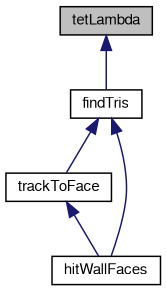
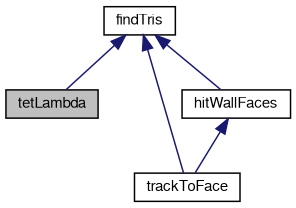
edge "findTris" -> "tetLambda": reversed
edge "hitWallFaces" -> "trackToFace": reversed
